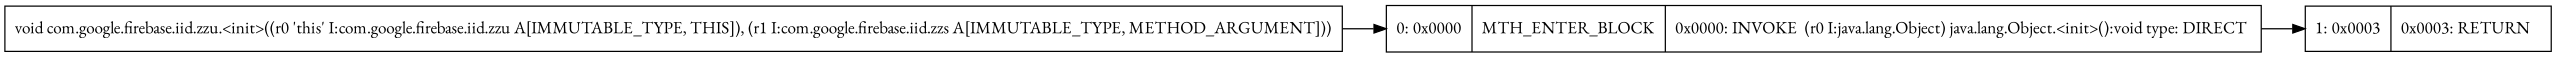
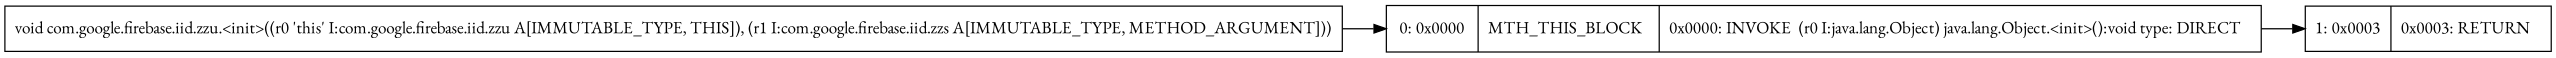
node "0: 0x0000": text "MTH_ENTER_BLOCK" -> "MTH_THIS_BLOCK"
